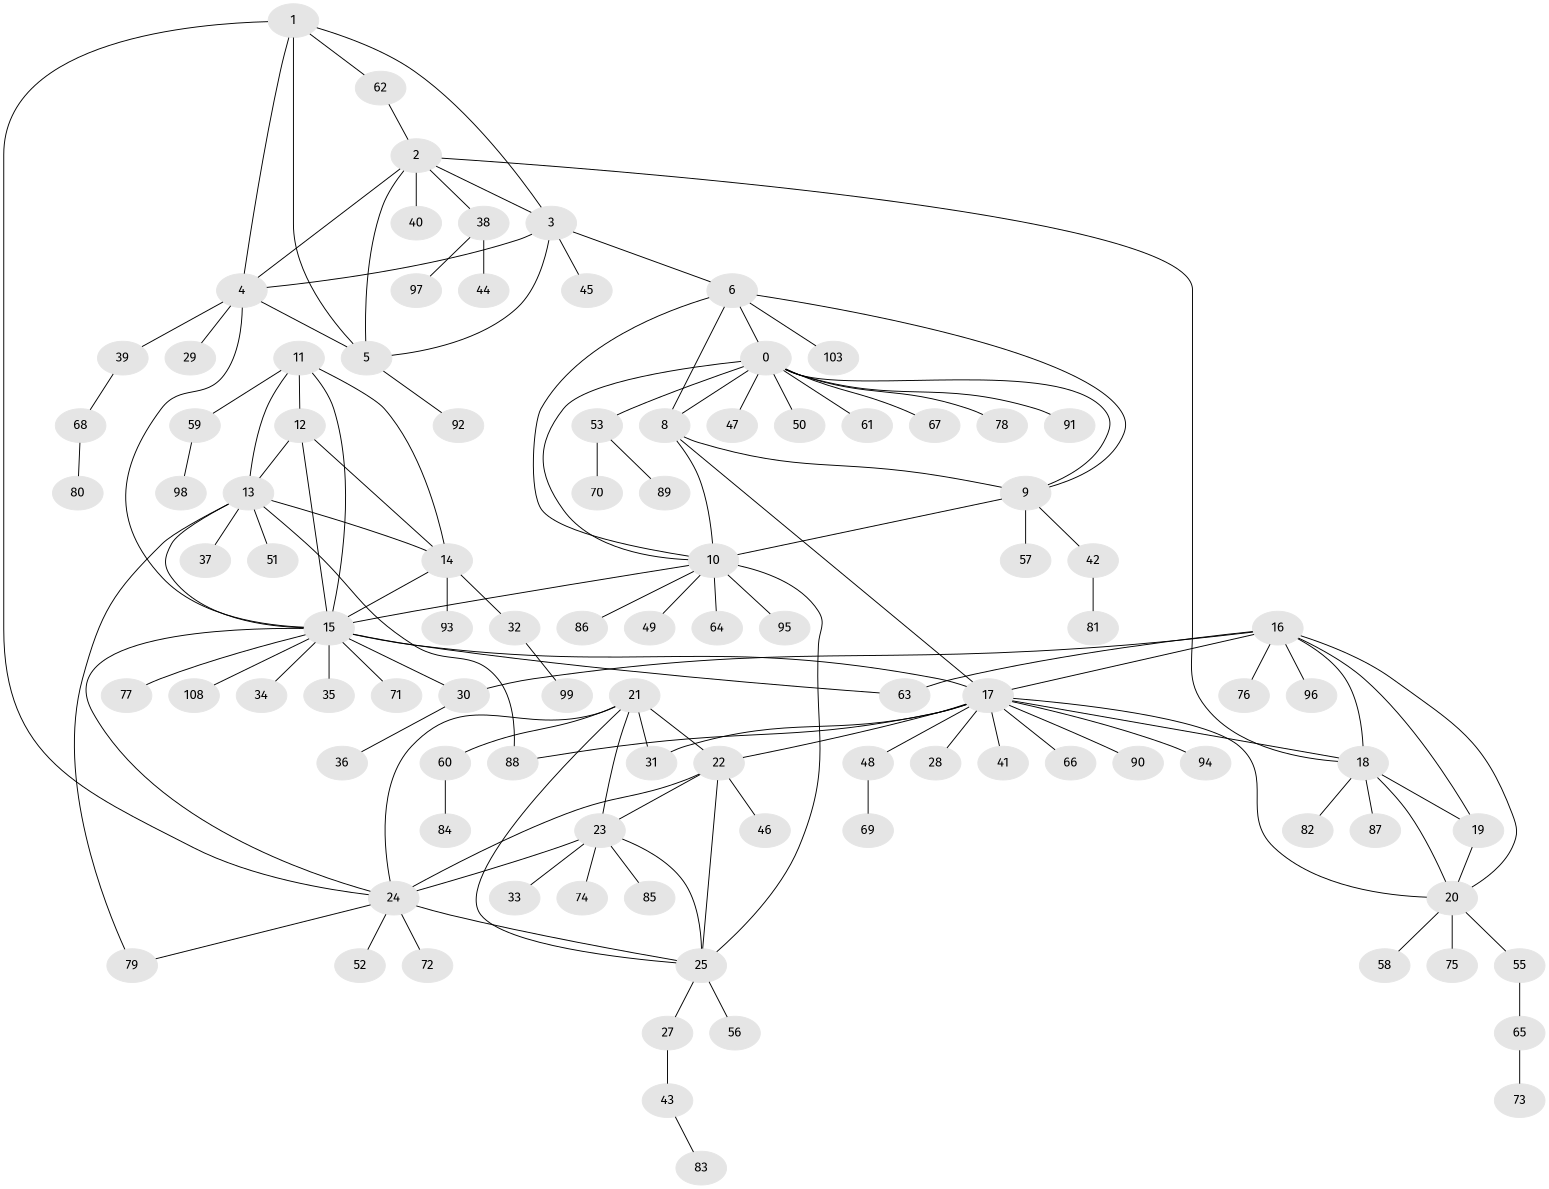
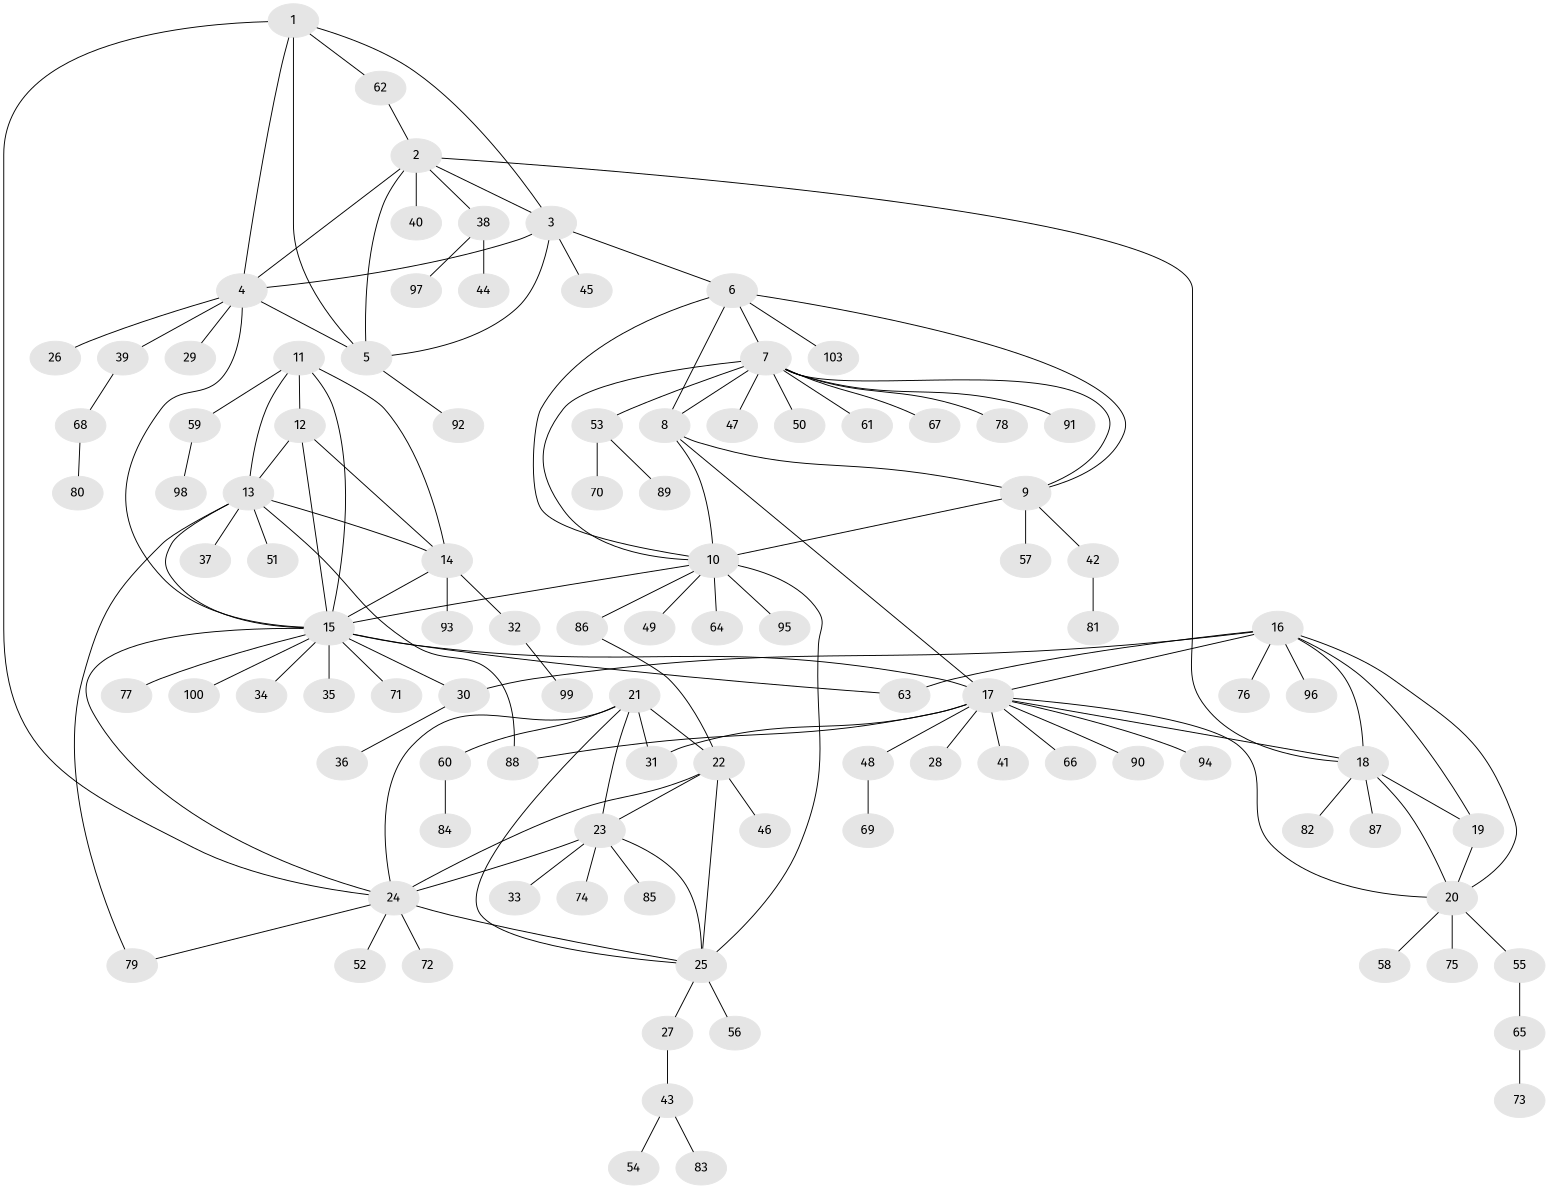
node "26": added
node "0": label "0" -> "7"
node "108": label "108" -> "100"
edge "17" -- "22": now "86" -- "22"
node "54": added
